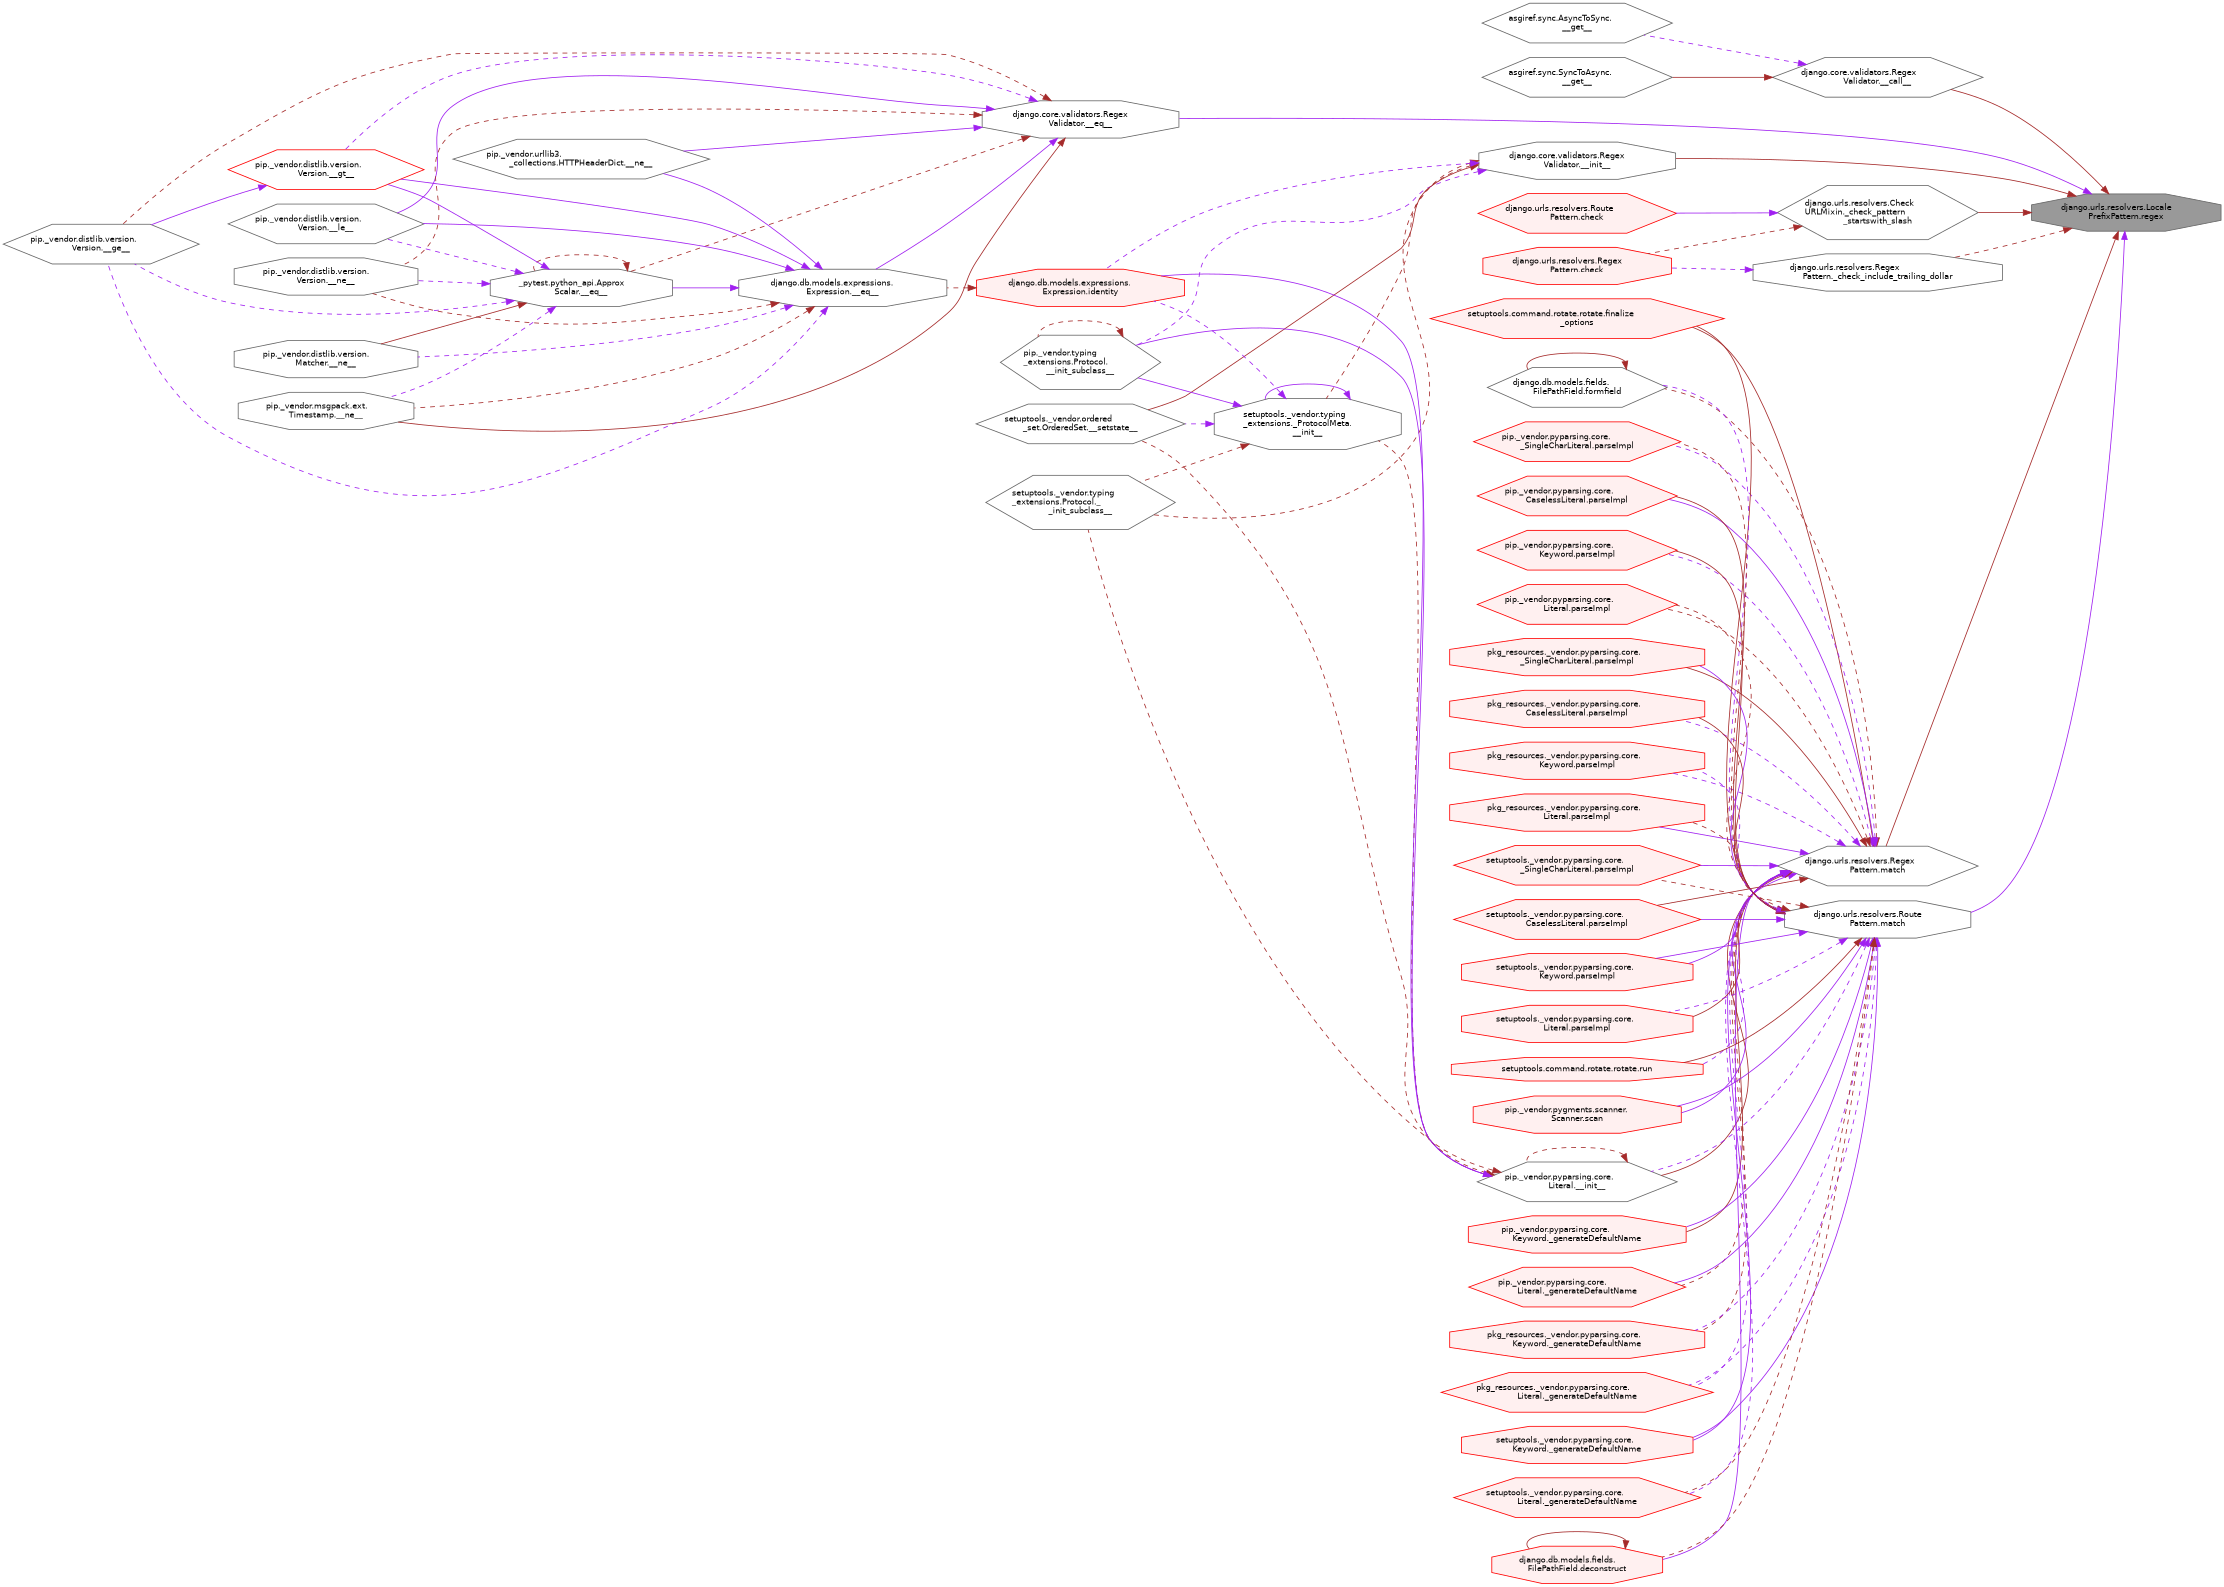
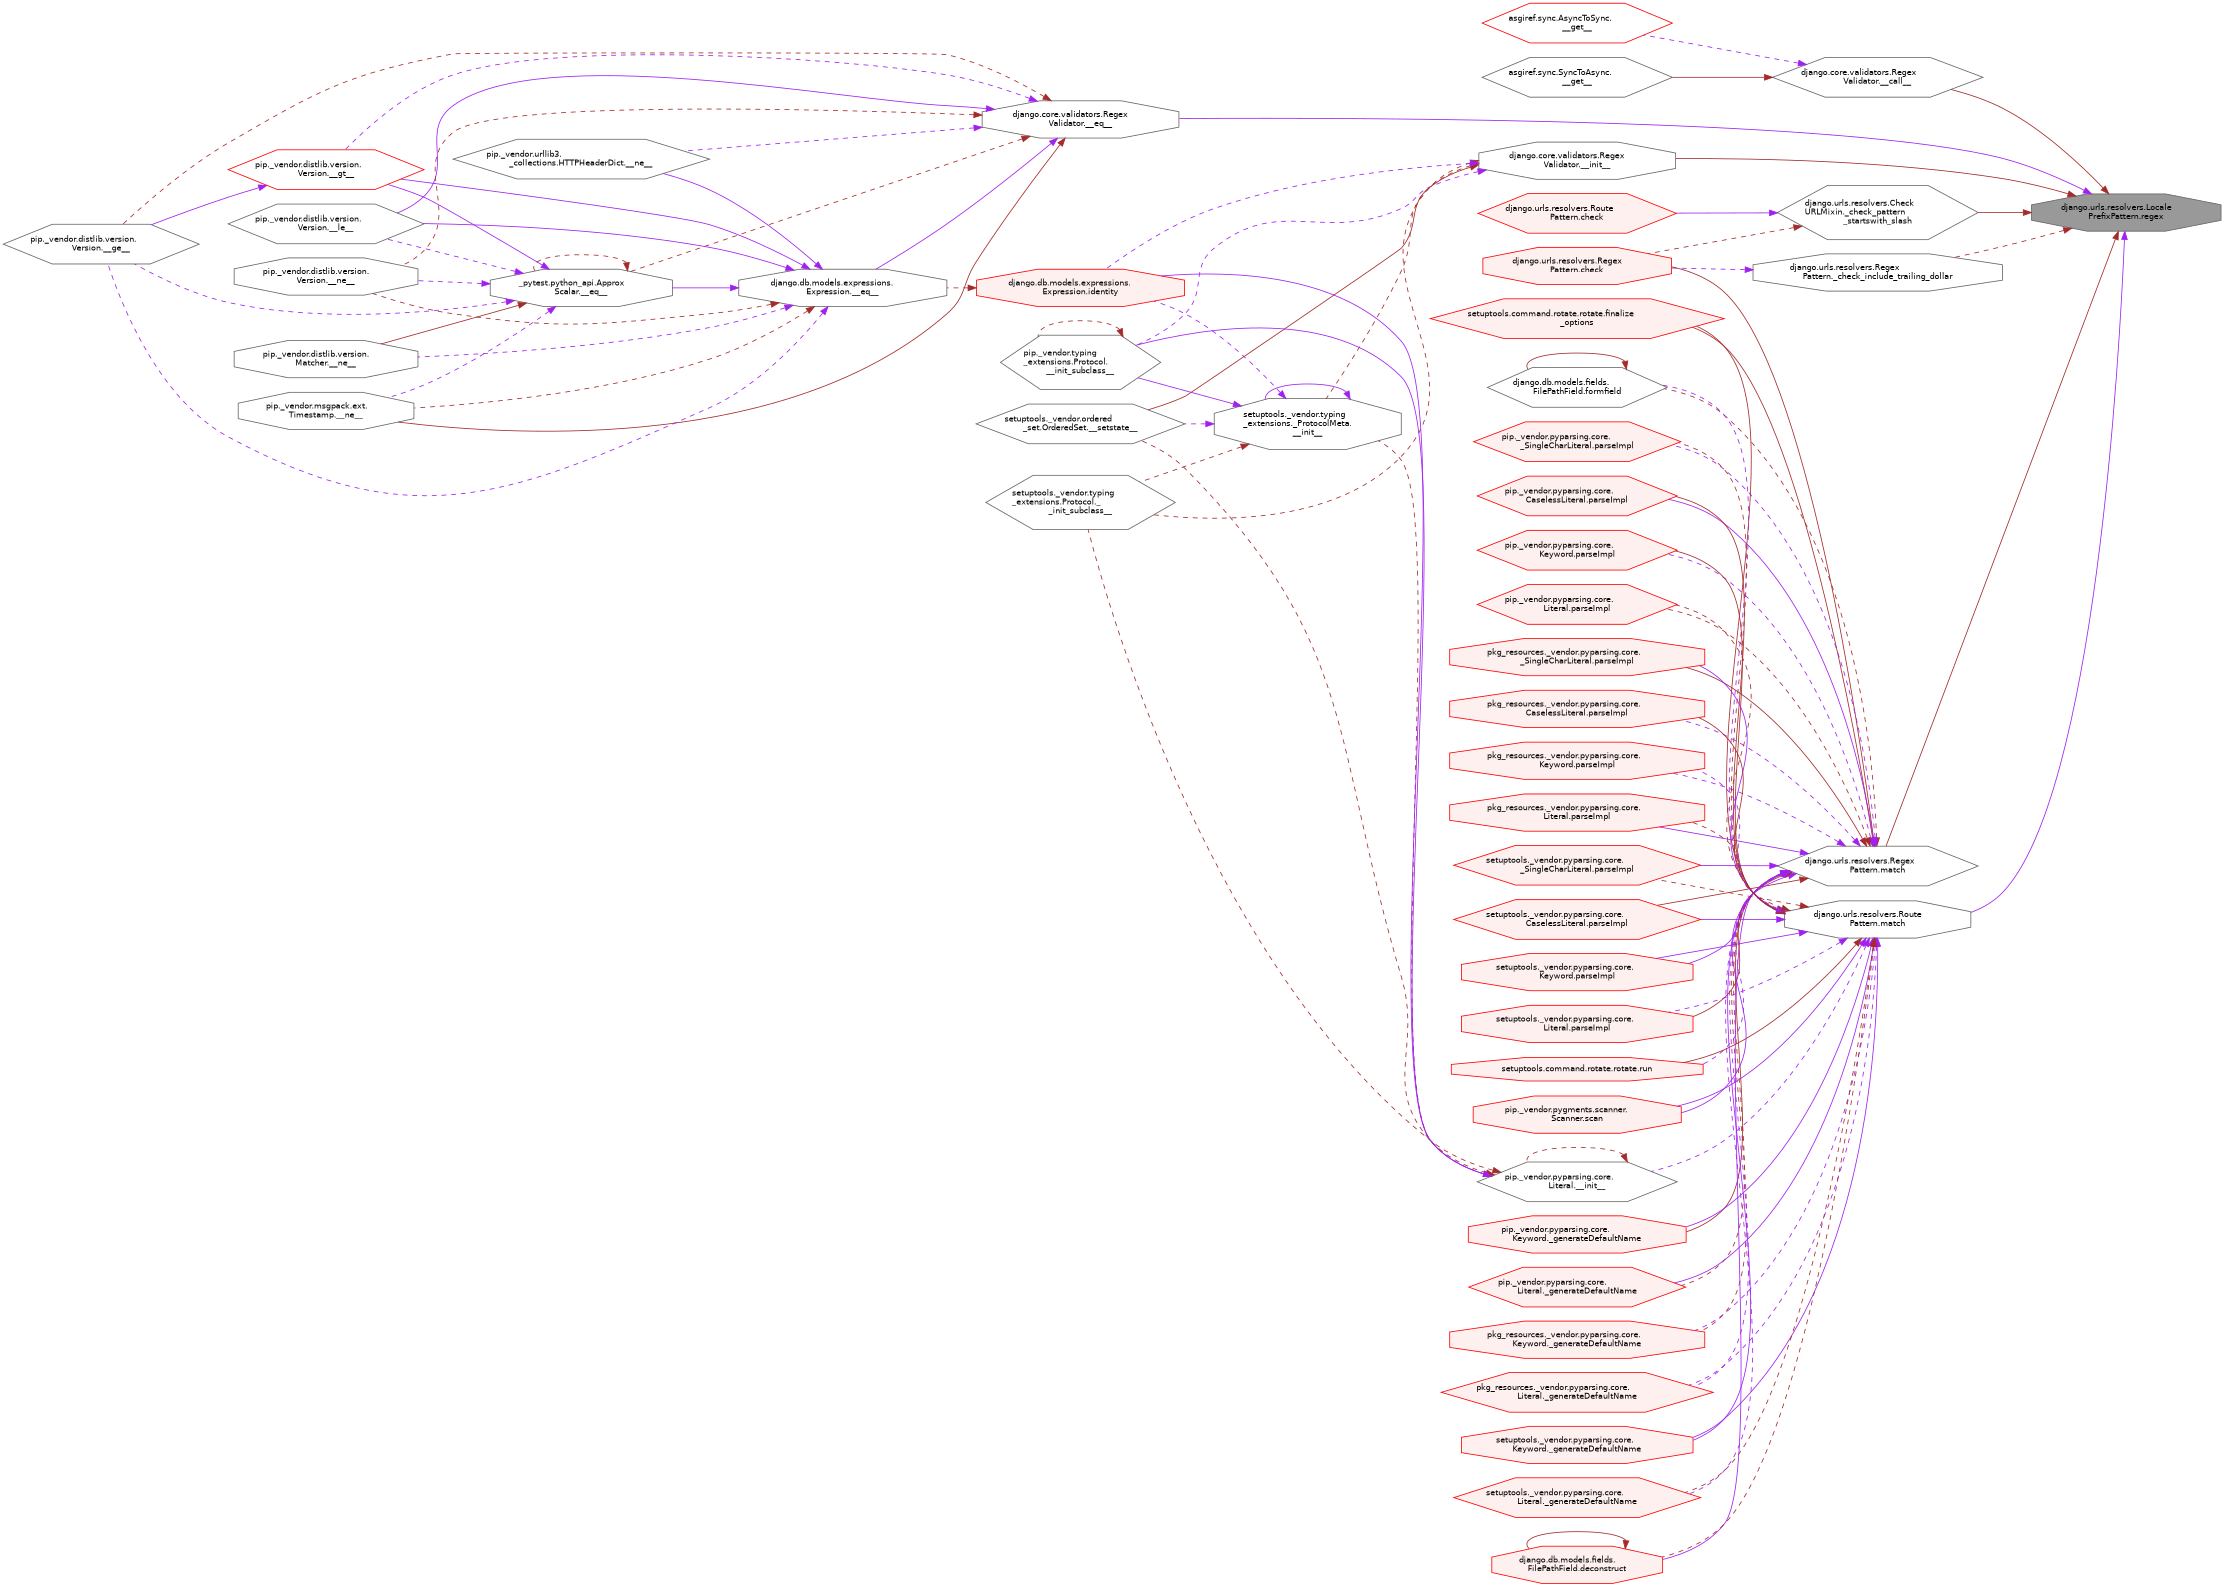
node "asgiref.sync.AsyncToSync. __get__": color grey40 -> red
edge "pip._vendor.urllib3. _collections.HTTPHeaderDict.__ne__" -> "django.core.validators.Regex Validator.__eq__": style solid -> dashed
edge "pip._vendor.pyparsing.core. Literal.__init__" -> "django.urls.resolvers.Regex Pattern.match": now "django.urls.resolvers.Regex Pattern.check" -> "django.urls.resolvers.Regex Pattern.match"
